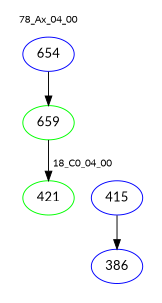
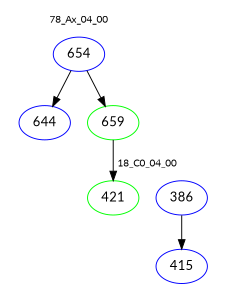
node "644": added
edge "415" -> "386": reversed
